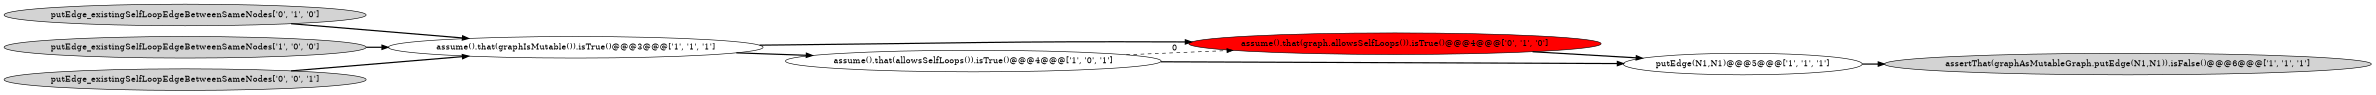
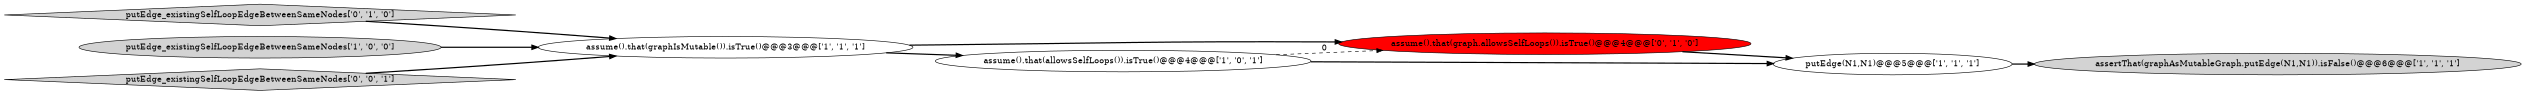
node "putEdge_existingSelfLoopEdgeBetweenSameNodes['0', '1', '0']": shape ellipse -> diamond
node "putEdge_existingSelfLoopEdgeBetweenSameNodes['0', '0', '1']": shape ellipse -> diamond
